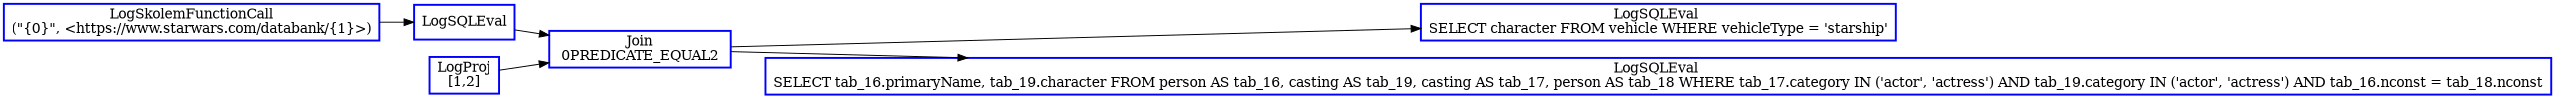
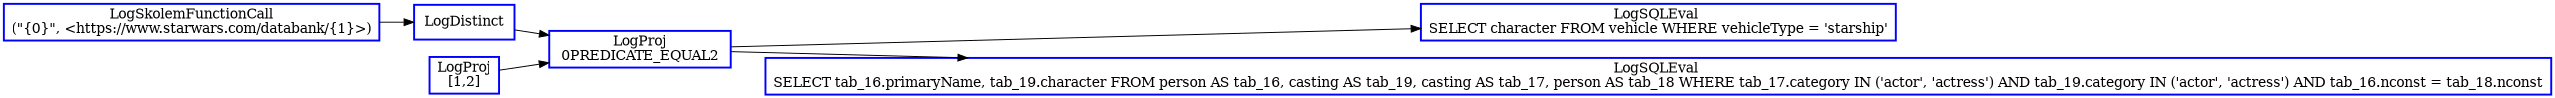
node "LogSQLEval": label "LogSQLEval" -> "LogDistinct"
node "Join 0PREDICATE_EQUAL2": label "Join 0PREDICATE_EQUAL2" -> "LogProj 0PREDICATE_EQUAL2"
